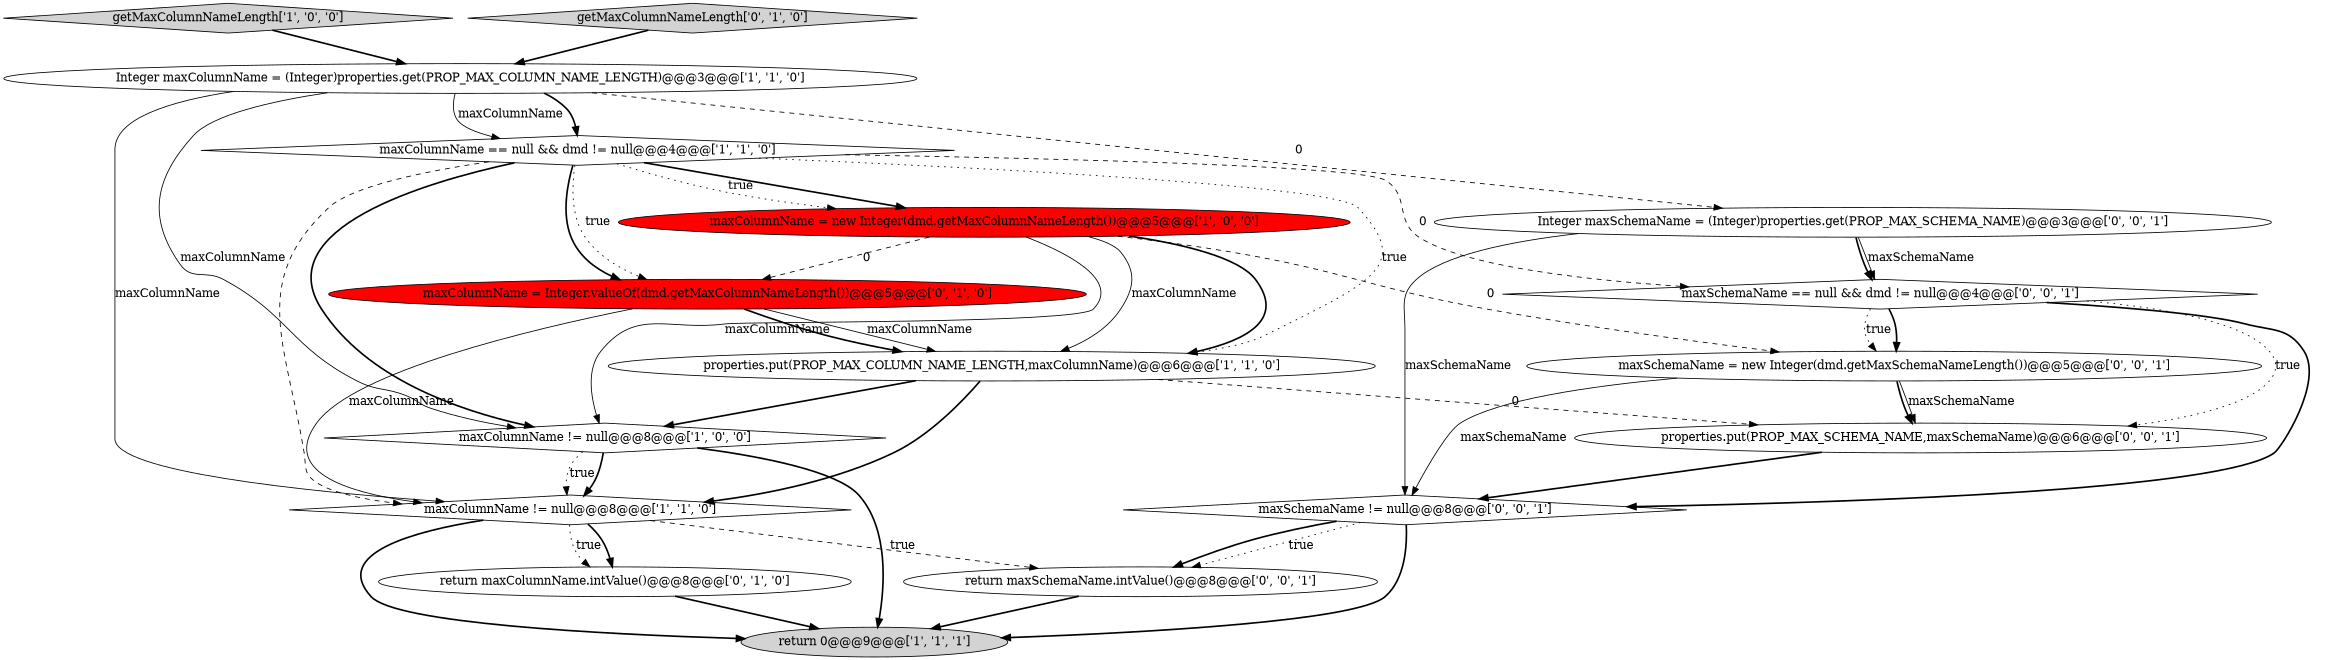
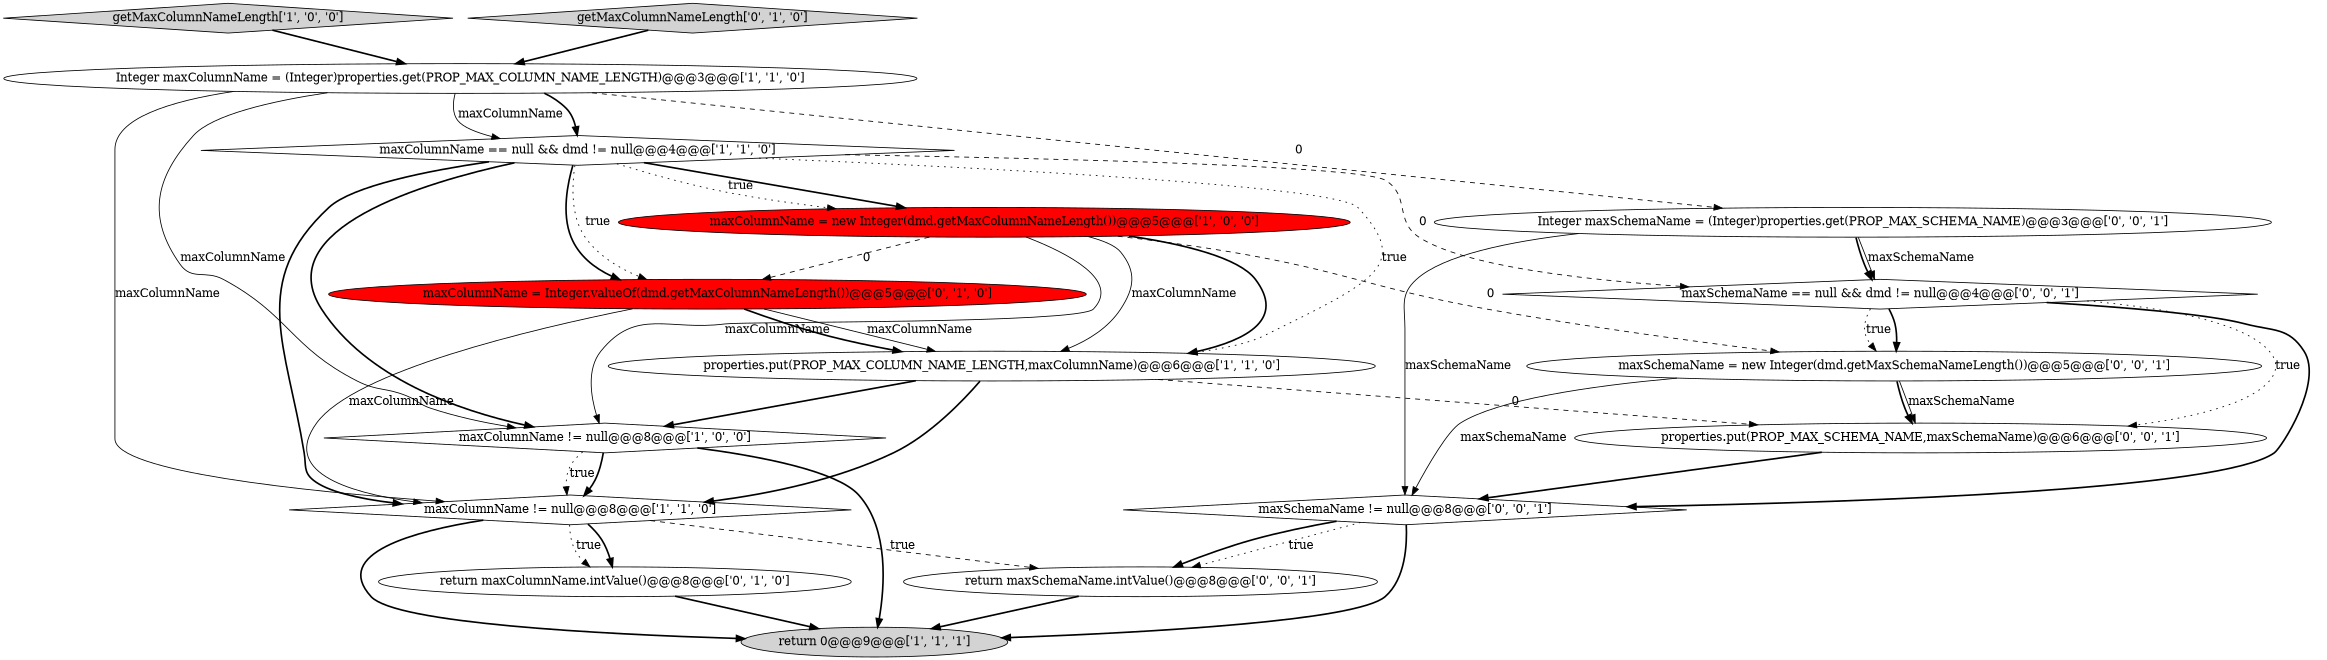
edge "maxColumnName == null && dmd != null@@@4@@@['1', '1', '0']" -> "maxColumnName != null@@@8@@@['1', '1', '0']": style dashed -> bold
